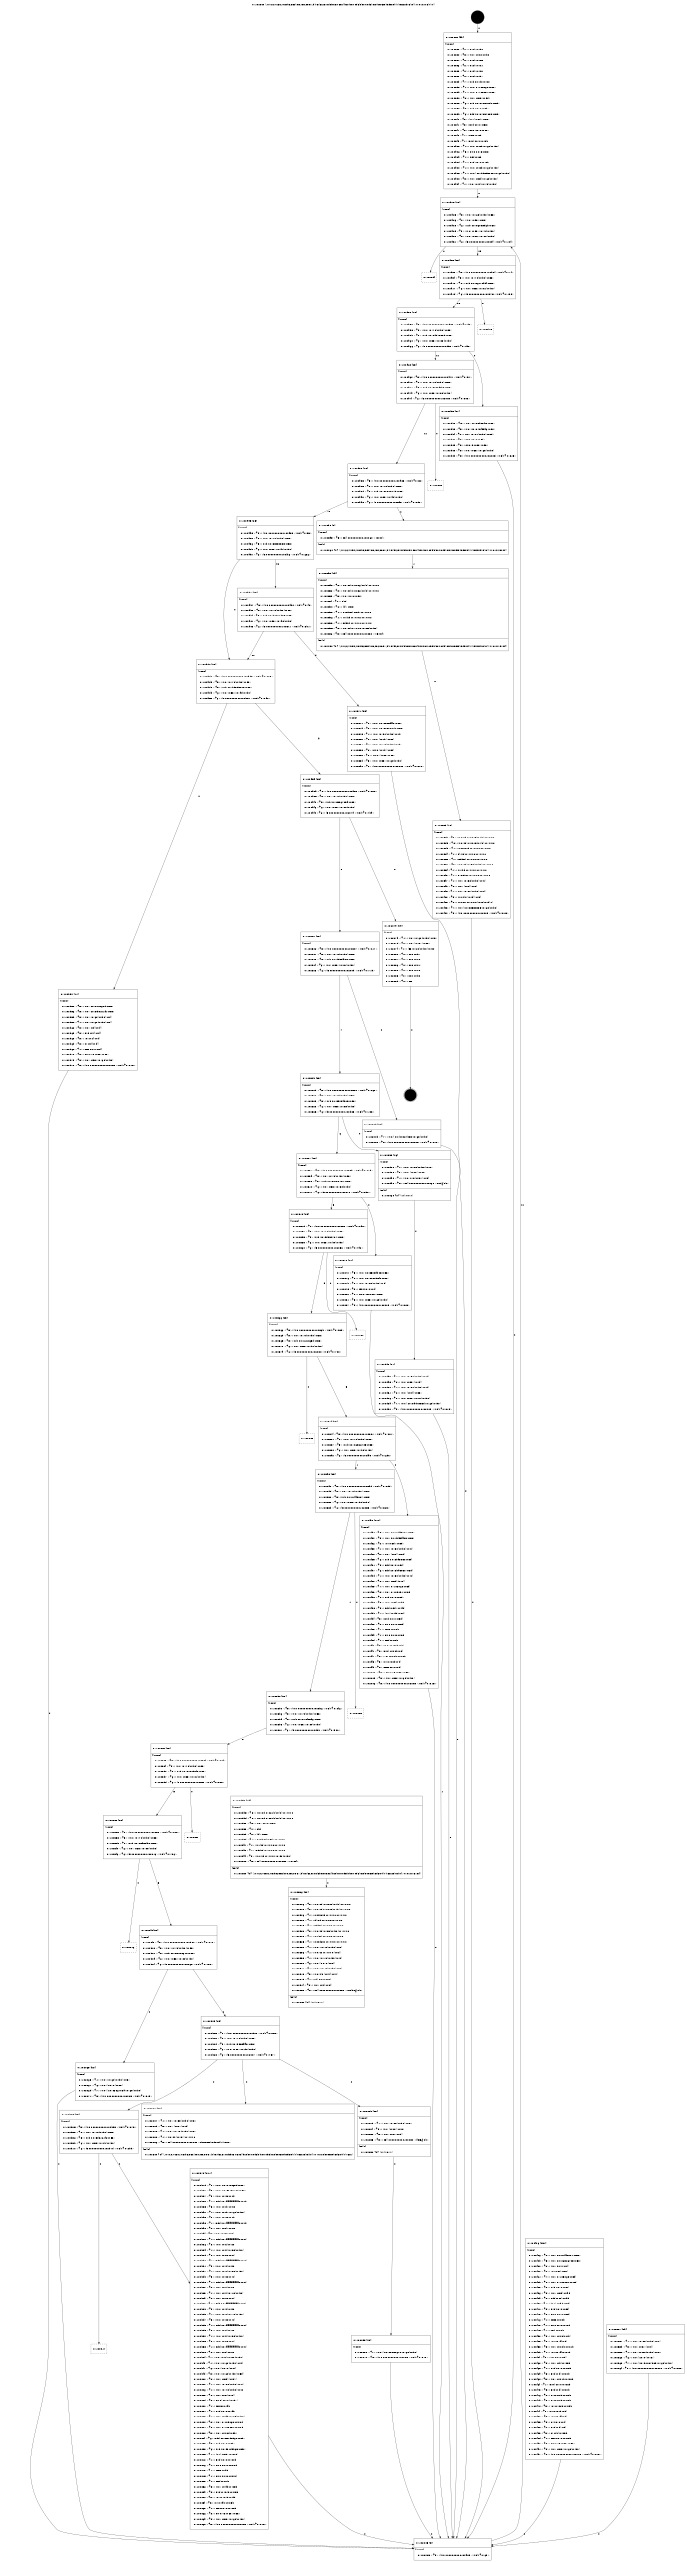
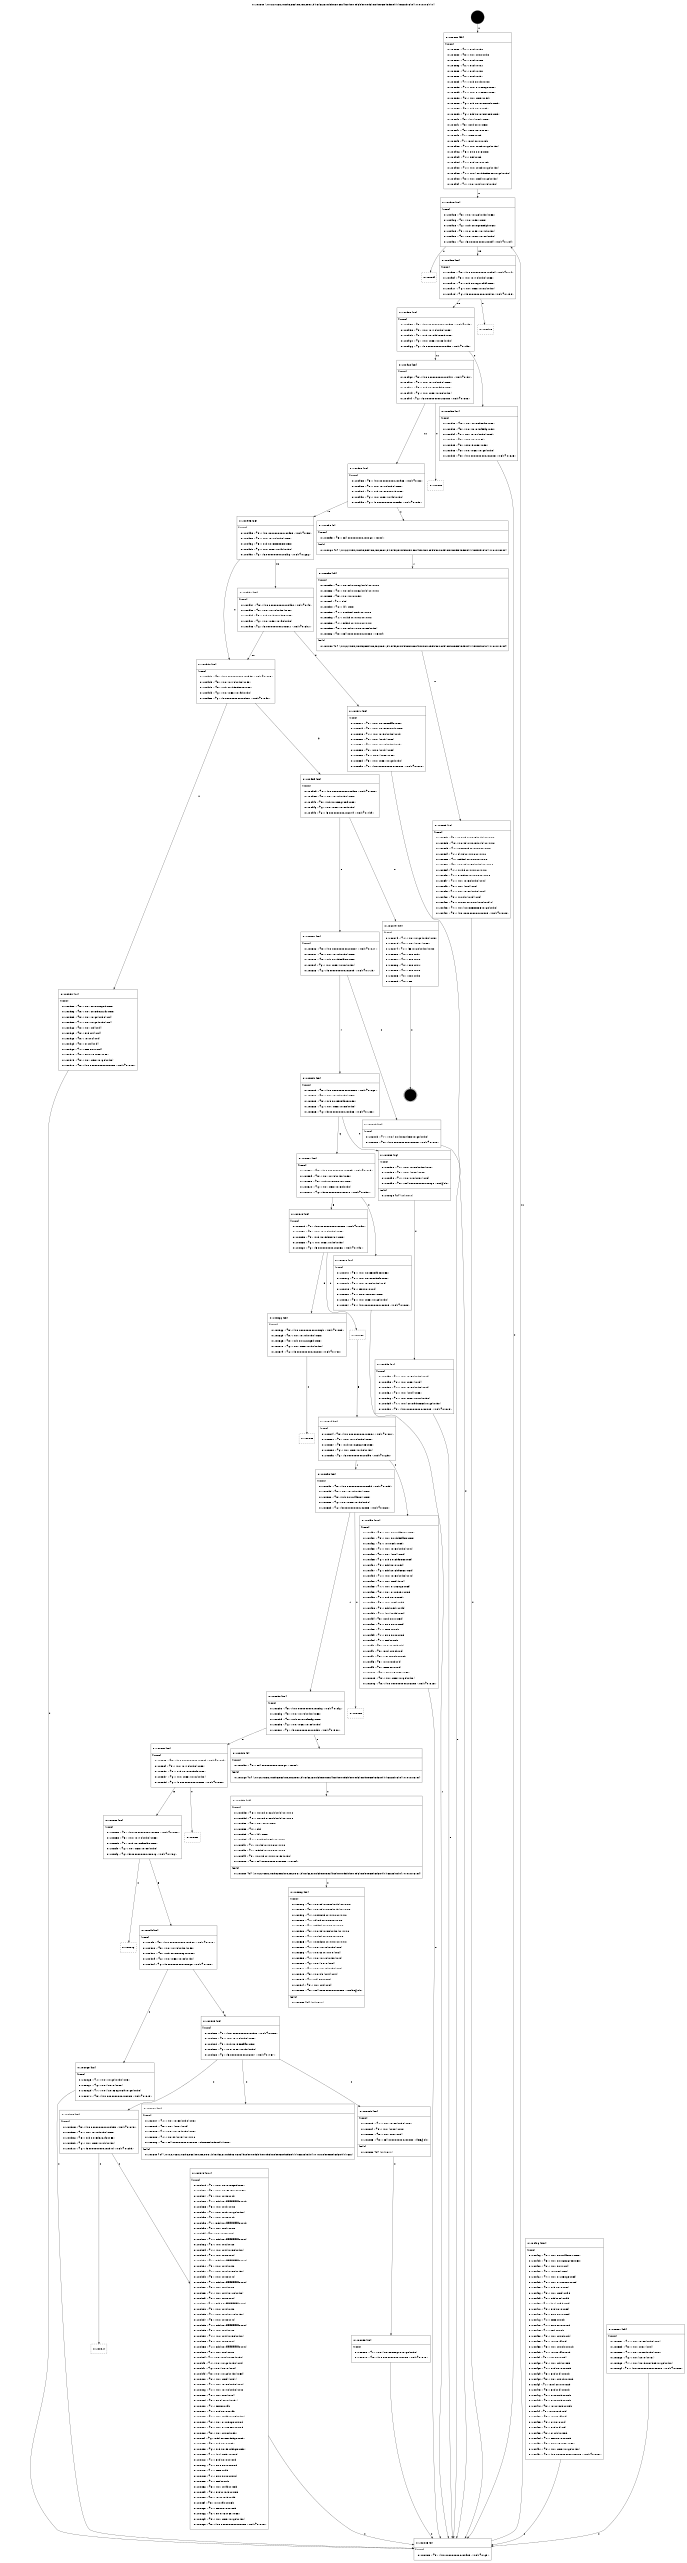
edge "0x401a66 [25]" -> "0x401a7f [25]": now "0x402052" -> "0x401a7f [25]"
node "0x401dd0 [5]": added
